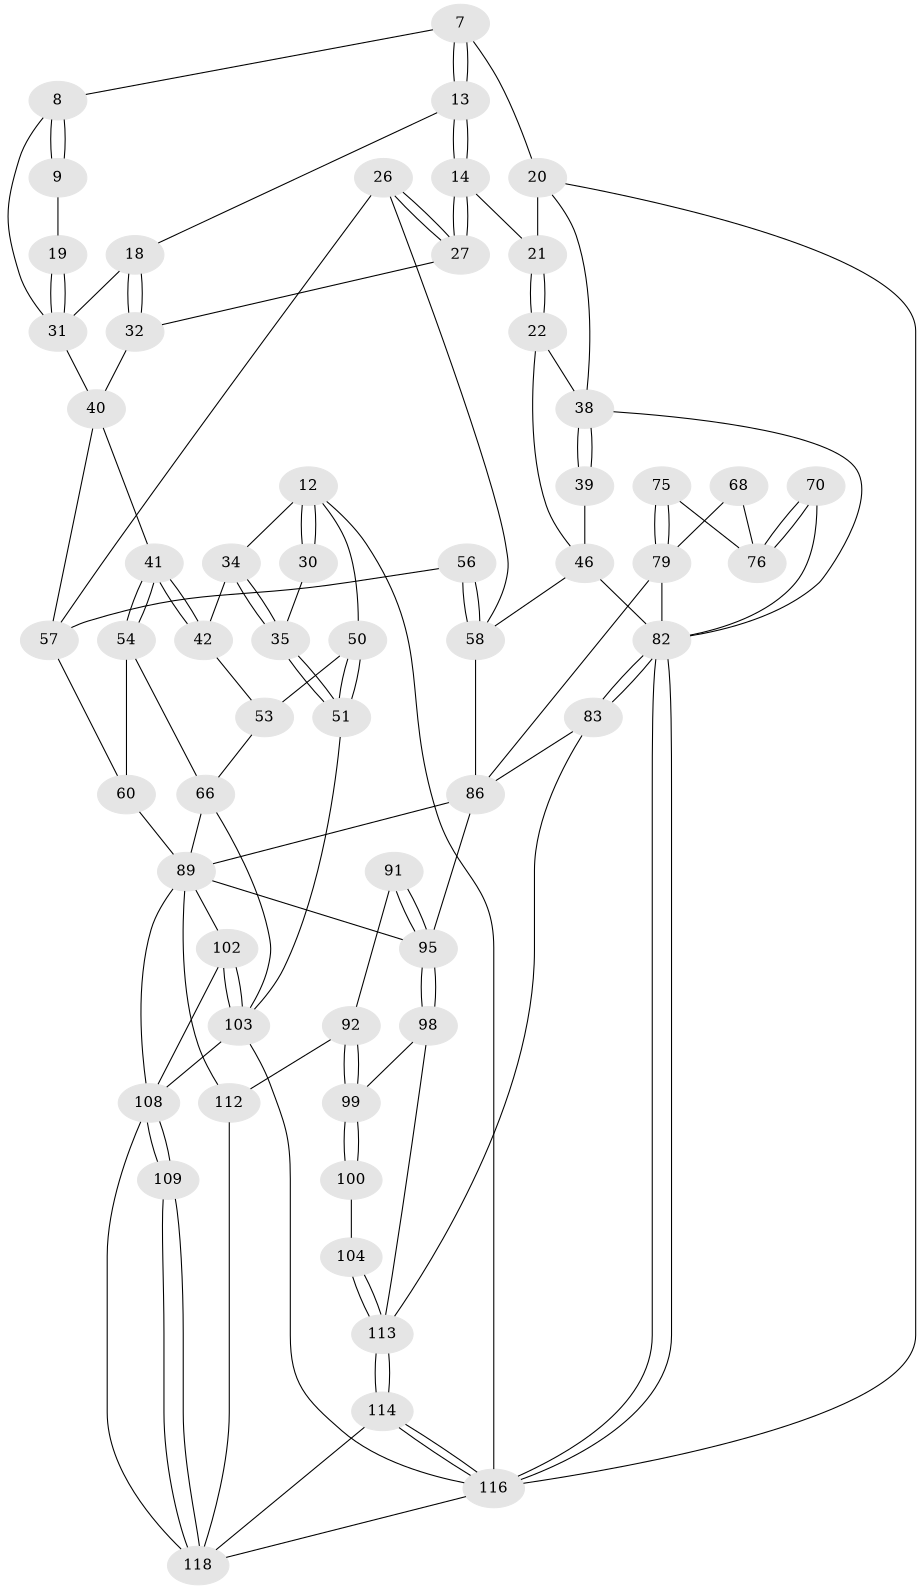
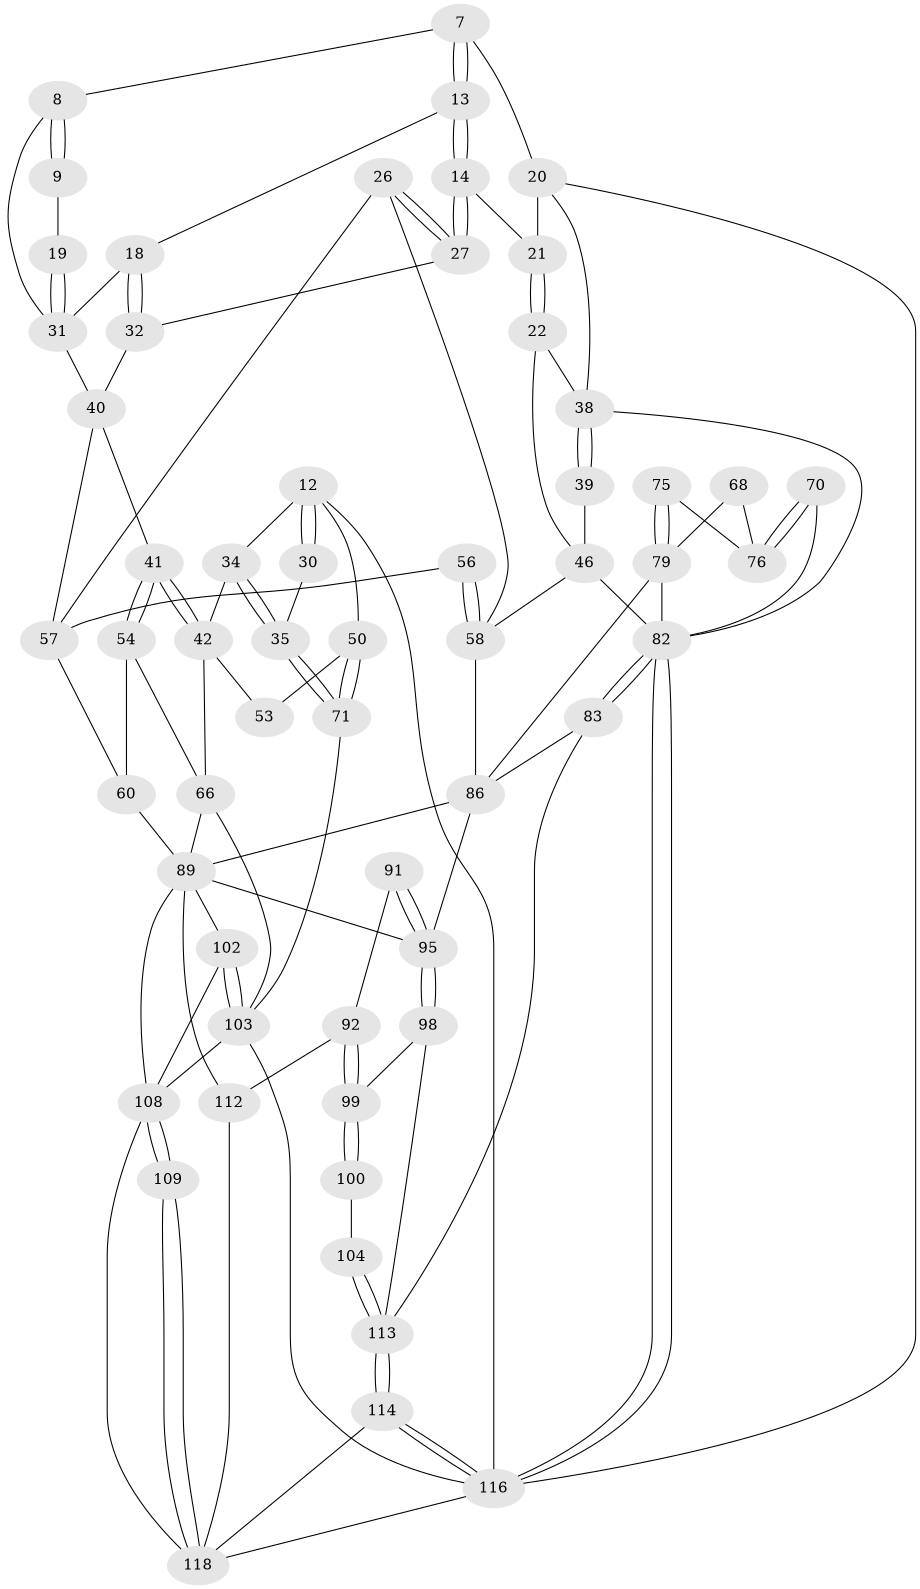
node "51": label "51" -> "71"
edge "53" -- "66": now "42" -- "66"
